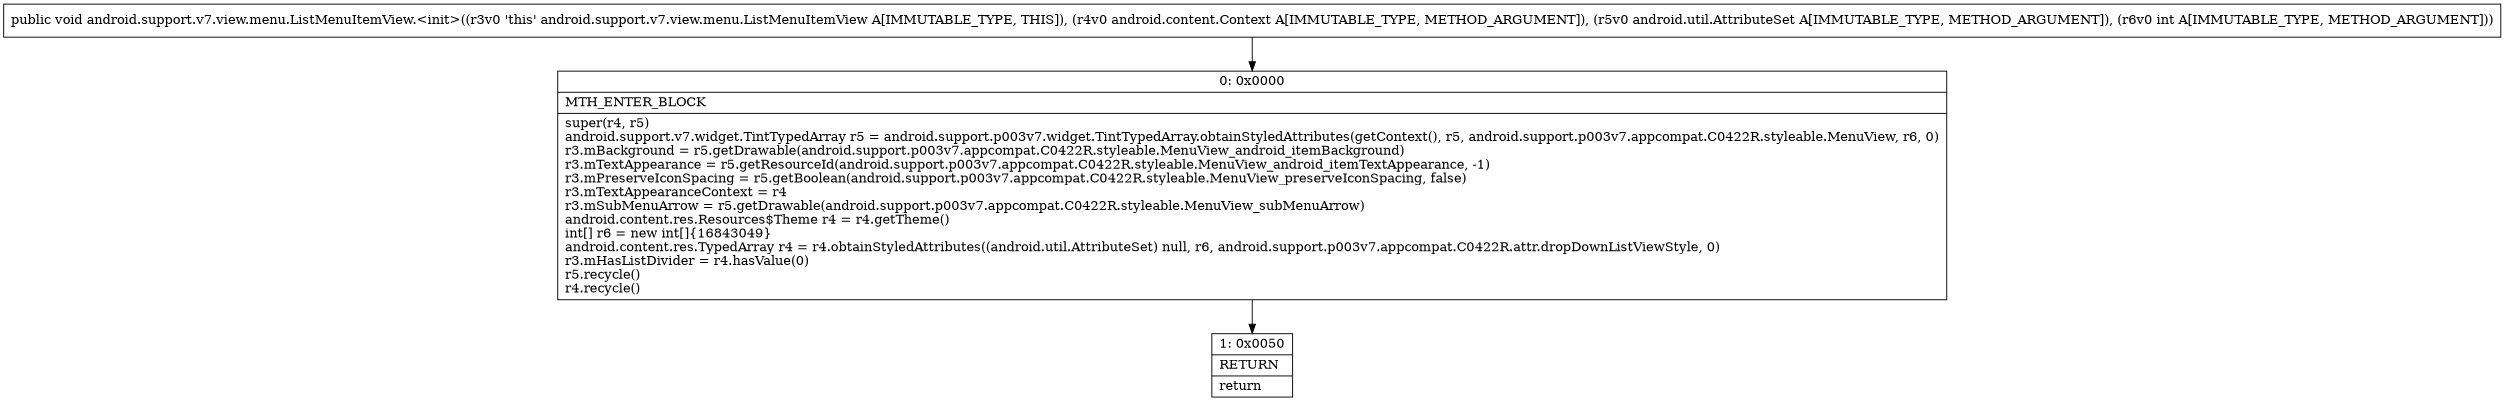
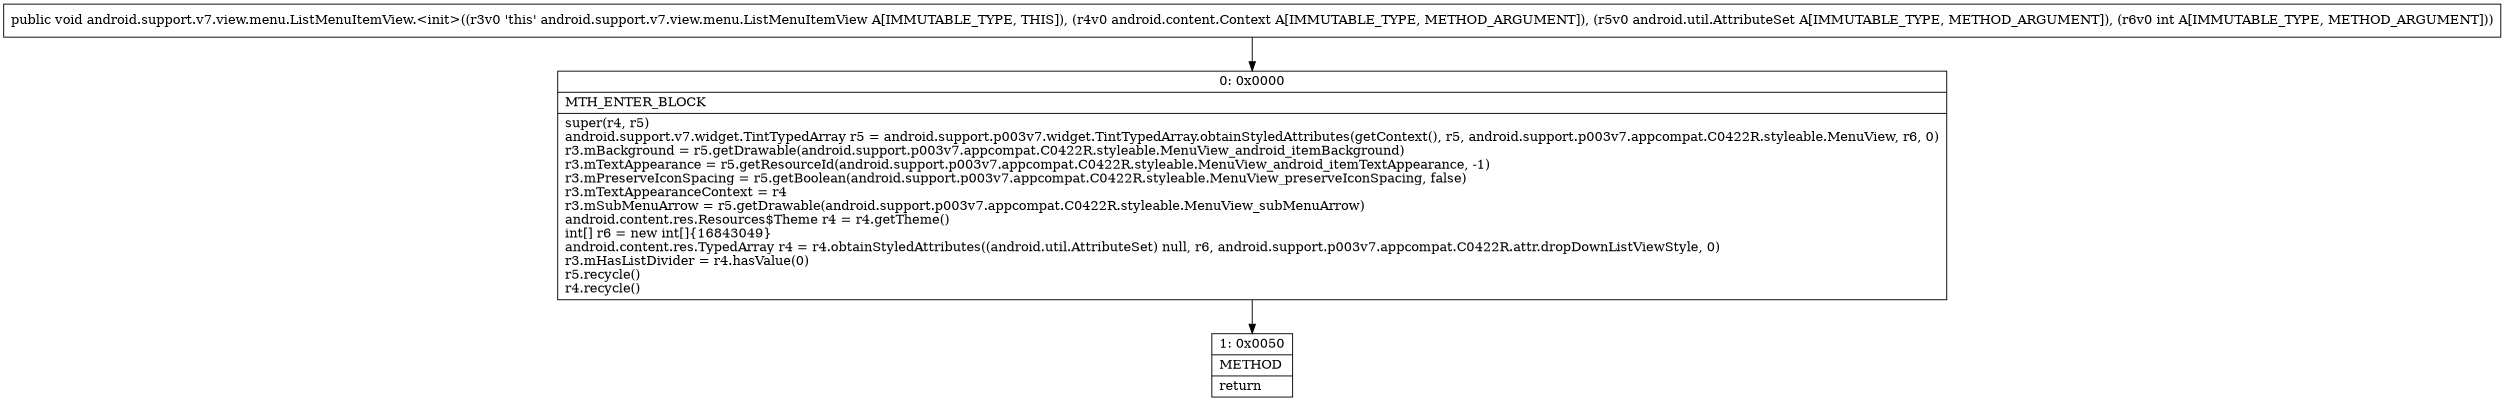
node "1: 0x0050": text "RETURN" -> "METHOD"
